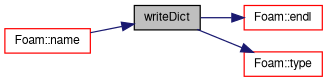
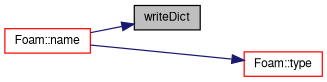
node "Foam::endl": removed
edge "writeDict" -> "Foam::type": now "Foam::name" -> "Foam::type"
